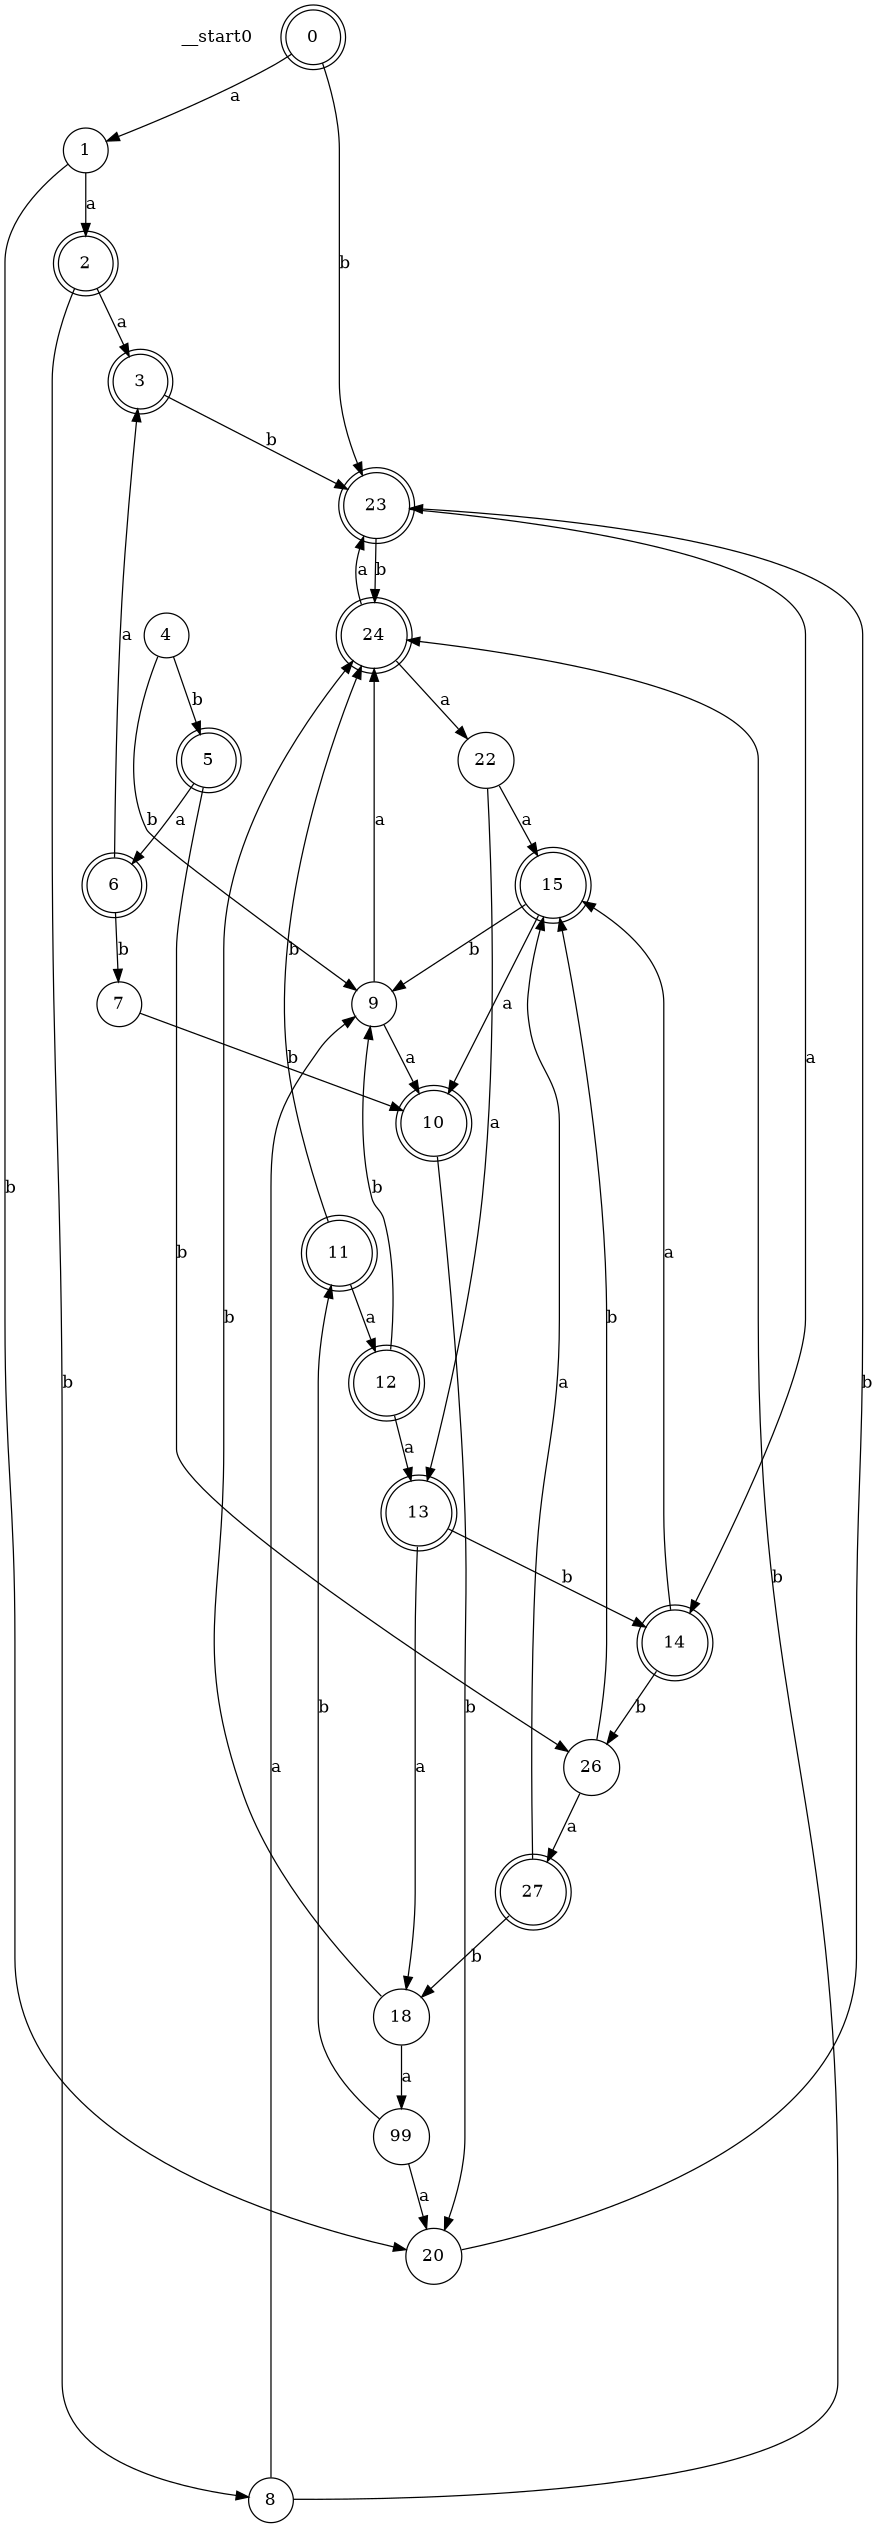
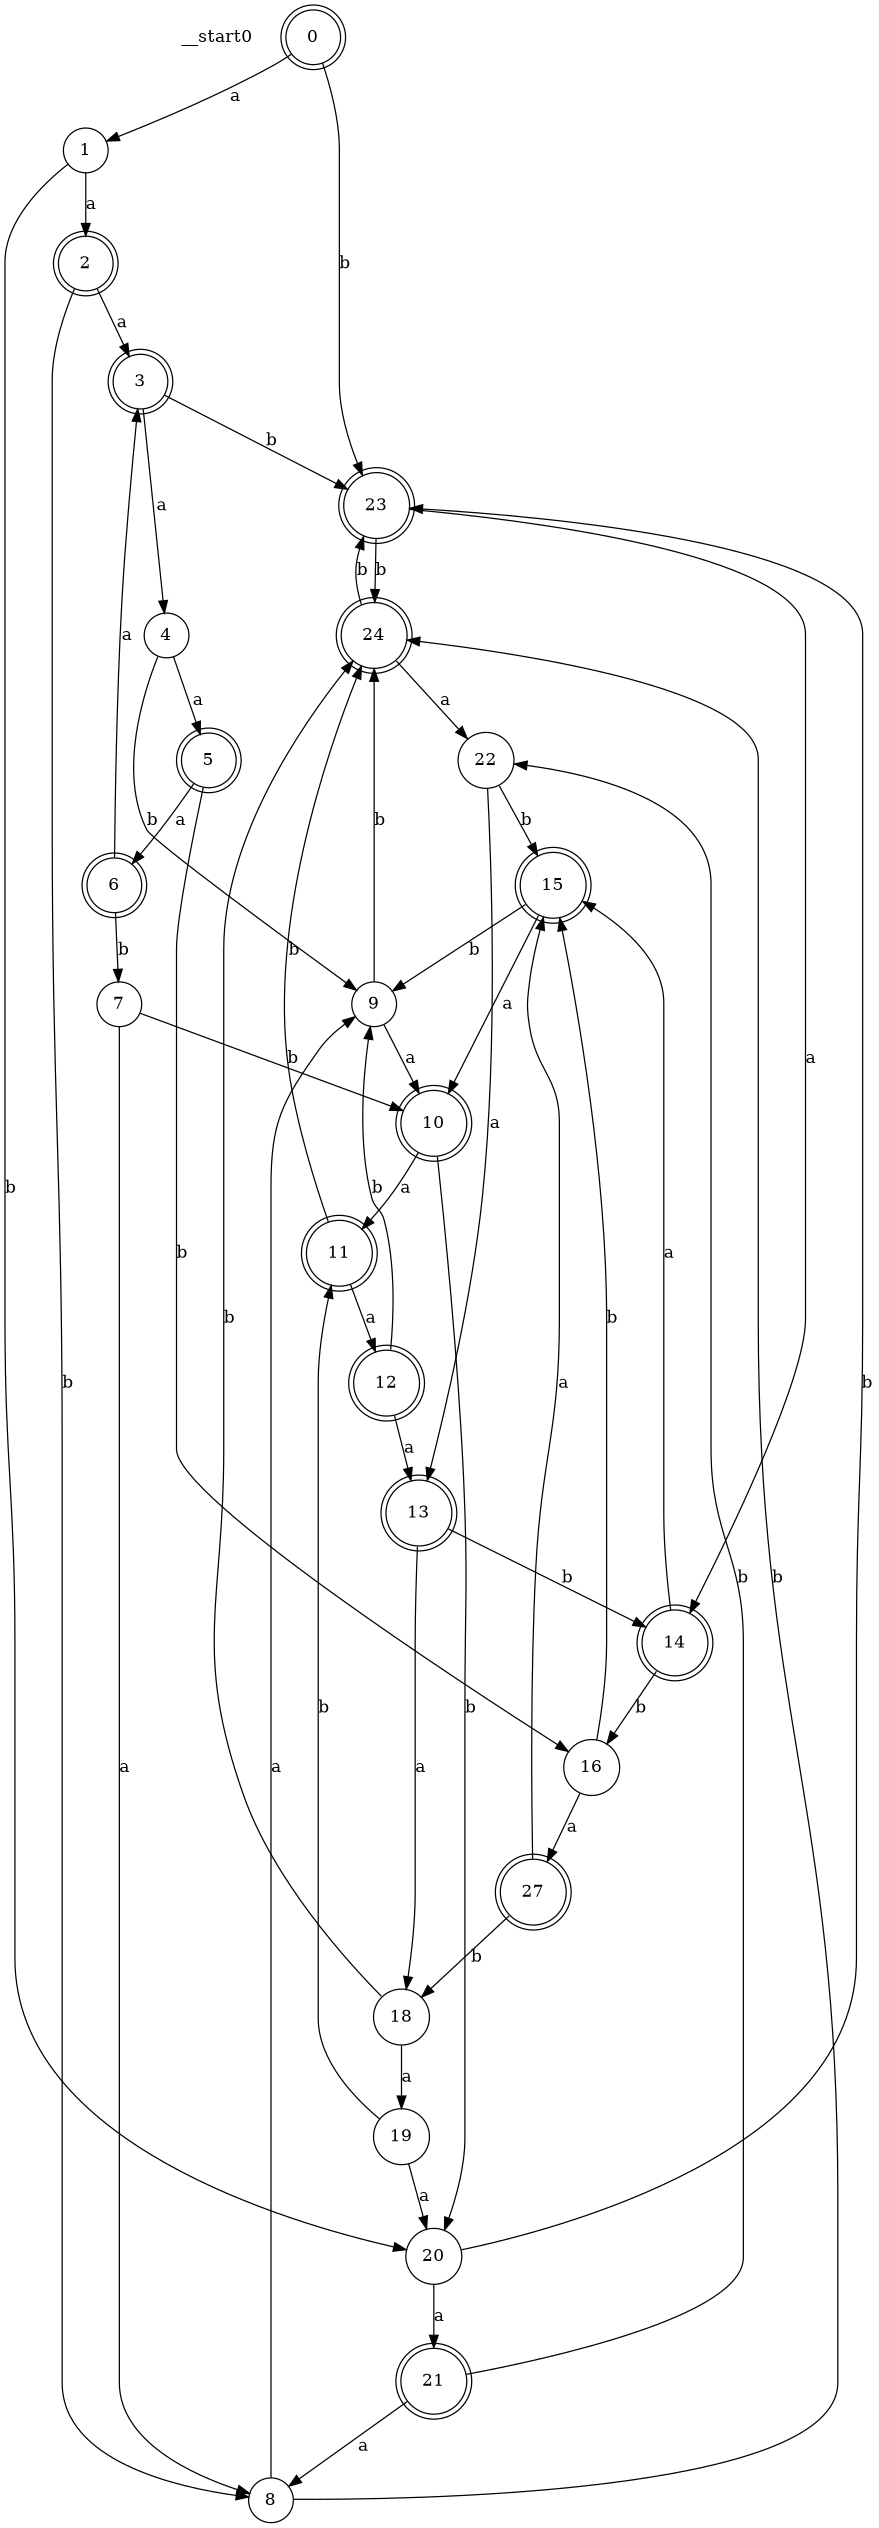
edge "3" -> "4": added, label "a"
edge "24" -> "23": label "a" -> "b"
edge "4" -> "5": label "b" -> "a"
edge "9" -> "24": label "a" -> "b"
edge "22" -> "15": label "a" -> "b"
edge "10" -> "11": added, label "a"
node "26": label "26" -> "16"
edge "7" -> "8": added, label "a"
node "99": label "99" -> "19"
node "21": added
